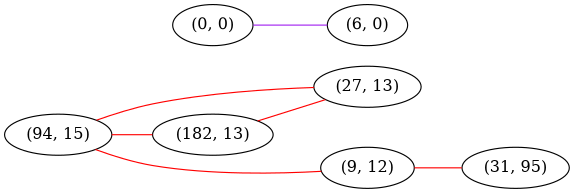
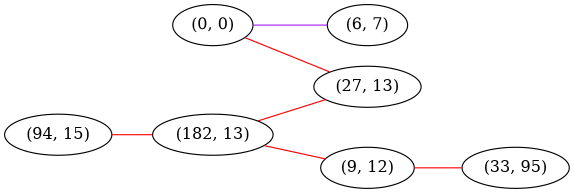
node "(6, 0)": label "(6, 0)" -> "(6, 7)"
edge "(27, 13)" -- "(94, 15)": now "(27, 13)" -- "(0, 0)"
node "(31, 95)": label "(31, 95)" -> "(33, 95)"
edge "(94, 15)" -- "(9, 12)": now "(182, 13)" -- "(9, 12)"
